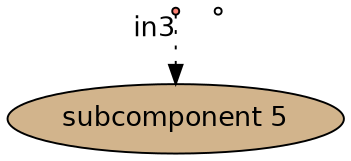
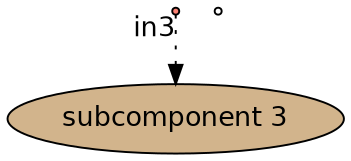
node "subcomponent 5": label "subcomponent 5" -> "subcomponent 3"
